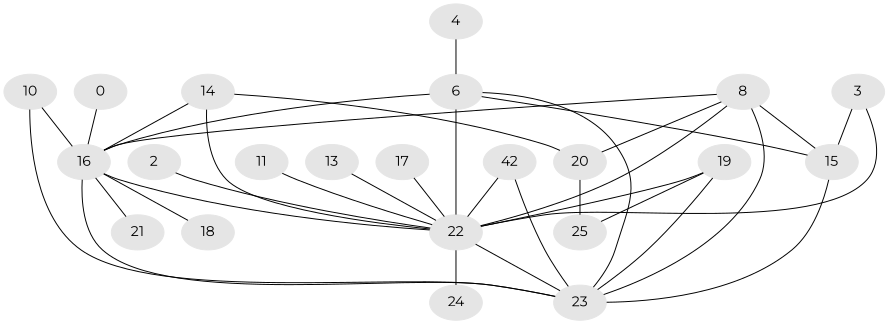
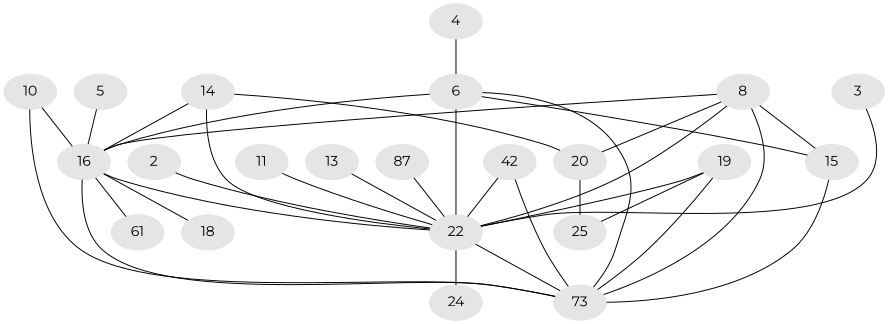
node "0": label "0" -> "5"
edge "3" -- "15": removed
node "17": label "17" -> "87"
node "21": label "21" -> "61"
node "23": label "23" -> "73"
